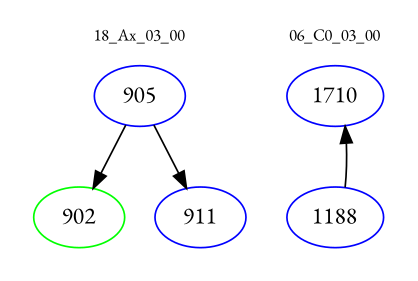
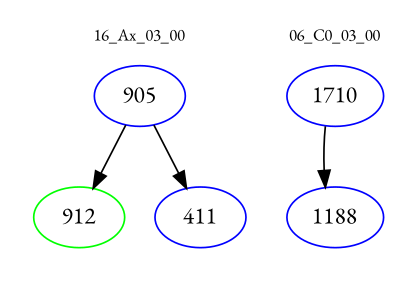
cluster "18_Ax_03_00": label "18_Ax_03_00" -> "16_Ax_03_00"
edge "1188" -> "1710": reversed
node "902": label "902" -> "912"
node "911": label "911" -> "411"
